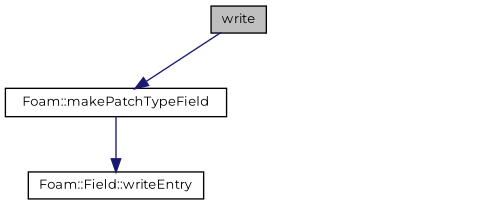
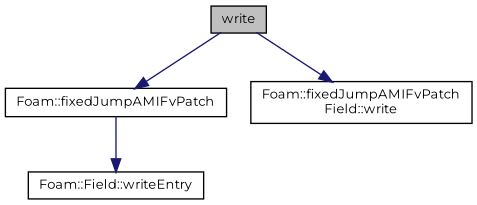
node "Foam::makePatchTypeField": label "Foam::makePatchTypeField" -> "Foam::fixedJumpAMIFvPatch"
node "Foam::fixedJumpAMIFvPatch Field::write": added
